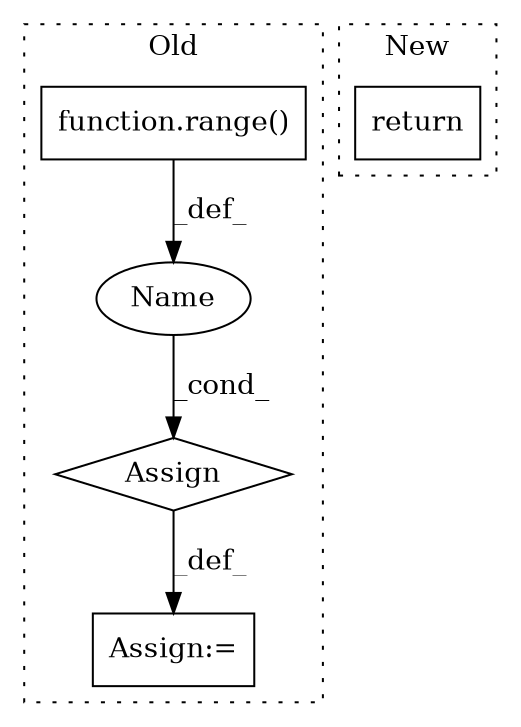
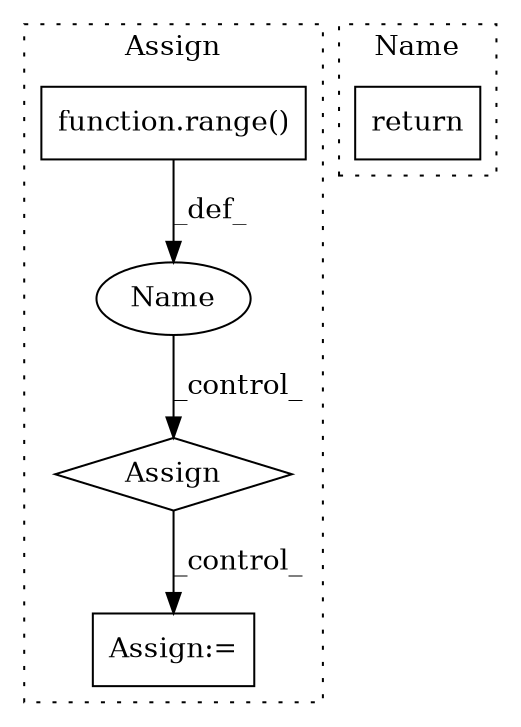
cluster "Old": label "Old" -> "Assign"
cluster "New": label "New" -> "Name"
edge "Name" -> "Assign": label "_cond_" -> "_control_"
edge "Assign" -> "Assign:=": label "_def_" -> "_control_"
